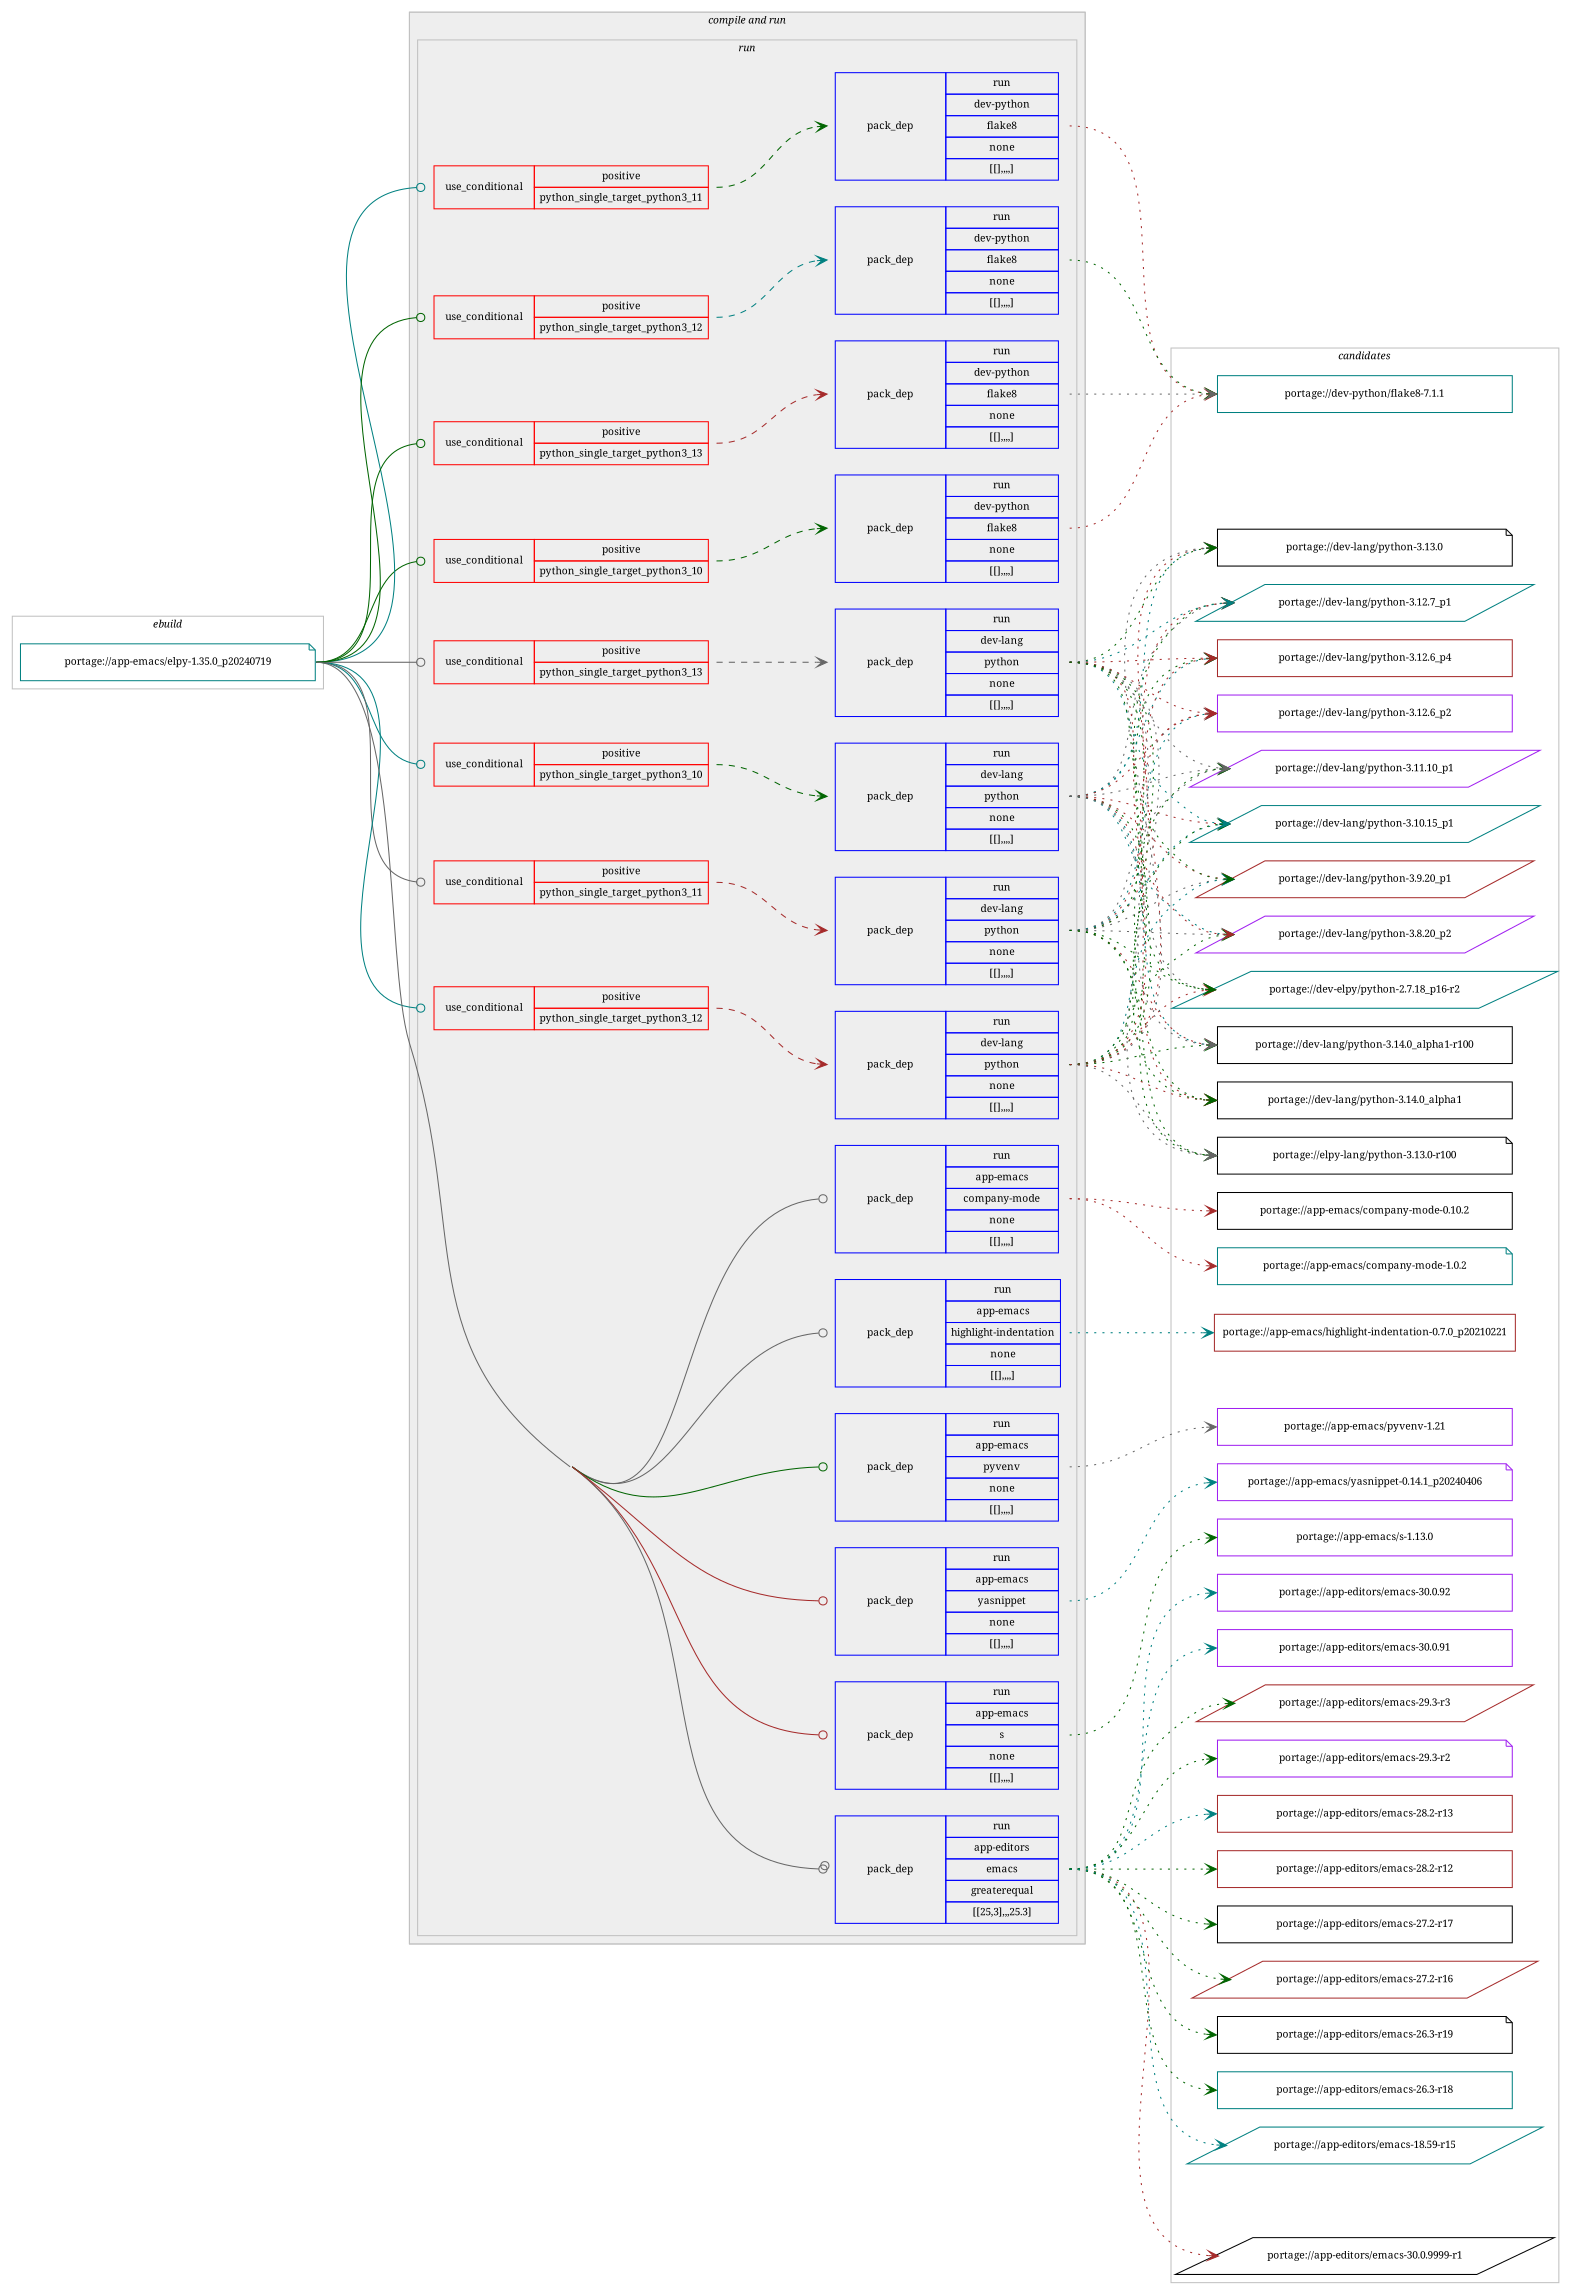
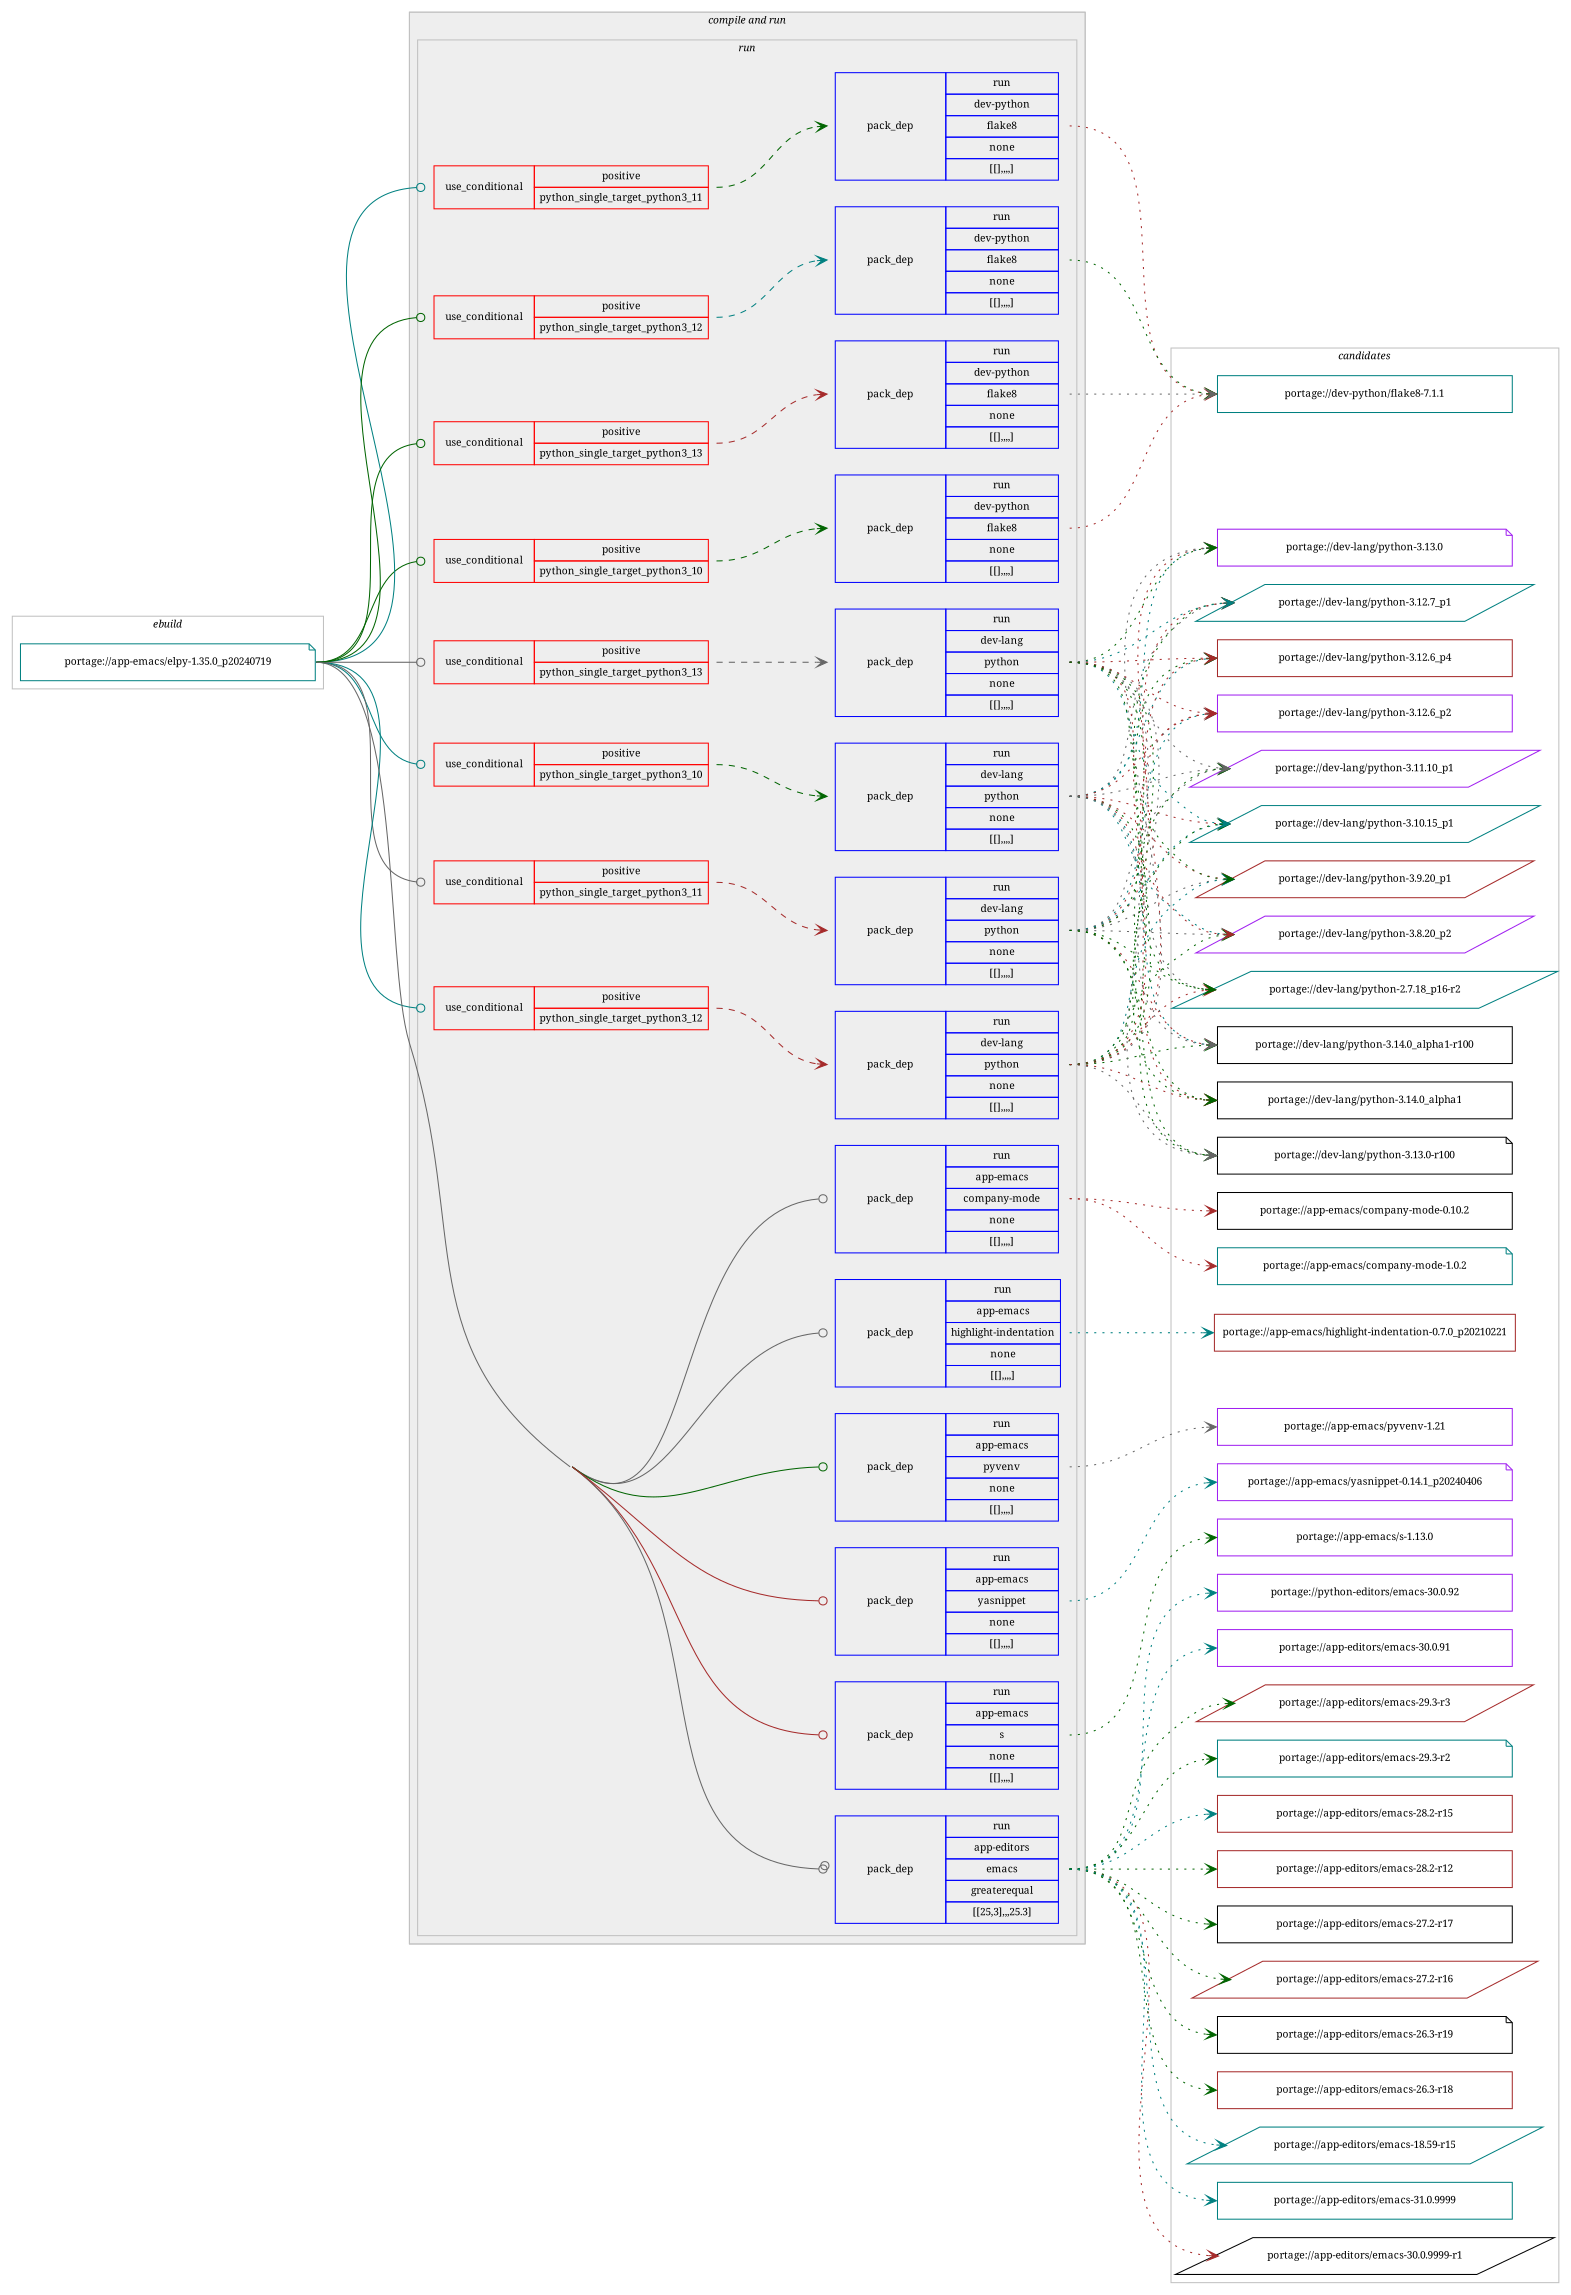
node "portage://dev-lang/python-3.13.0": color black -> purple
node "portage://dev-elpy/python-2.7.18_p16-r2": label "portage://dev-elpy/python-2.7.18_p16-r2" -> "portage://dev-lang/python-2.7.18_p16-r2"
node "portage://elpy-lang/python-3.13.0-r100": label "portage://elpy-lang/python-3.13.0-r100" -> "portage://dev-lang/python-3.13.0-r100"
node "portage://app-editors/emacs-30.0.92": label "portage://app-editors/emacs-30.0.92" -> "portage://python-editors/emacs-30.0.92"
node "portage://app-editors/emacs-29.3-r2": color purple -> teal
node "portage://app-editors/emacs-28.2-r13": label "portage://app-editors/emacs-28.2-r13" -> "portage://app-editors/emacs-28.2-r15"
node "portage://app-editors/emacs-26.3-r18": color teal -> brown
node "portage://app-editors/emacs-31.0.9999": added
